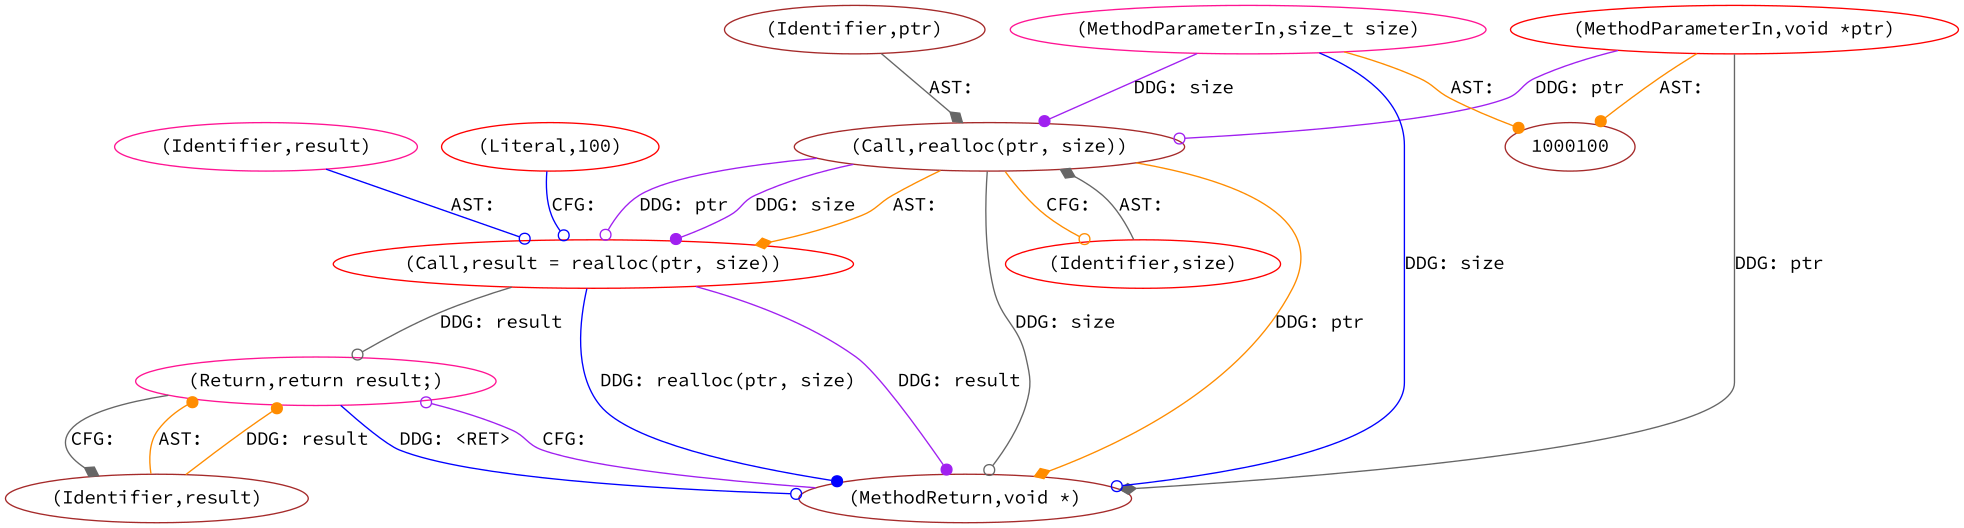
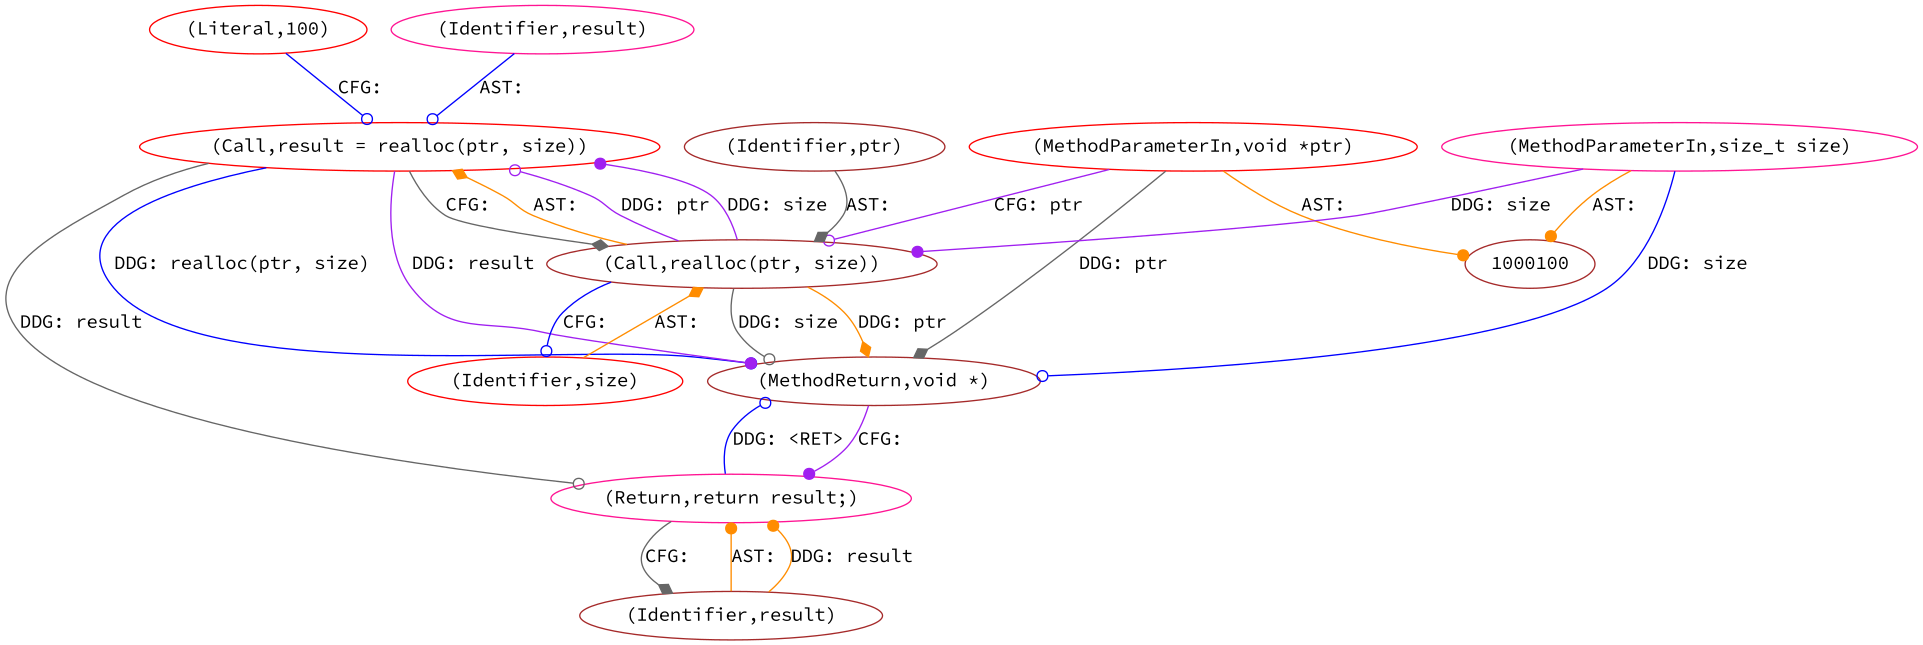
edge "(MethodParameterIn,void *ptr)" -> "(Call,realloc(ptr, size))": label "DDG: ptr" -> "CFG: ptr"
edge "(Identifier,size)" -> "(Call,realloc(ptr, size))": color gray40 -> darkorange
edge "(Call,realloc(ptr, size))" -> "(Identifier,size)": color darkorange -> blue
edge "(Call,result = realloc(ptr, size))" -> "(Call,realloc(ptr, size))": added, label "CFG:"
edge "(MethodReturn,void *)" -> "(Return,return result;)": arrowhead odot -> dot
